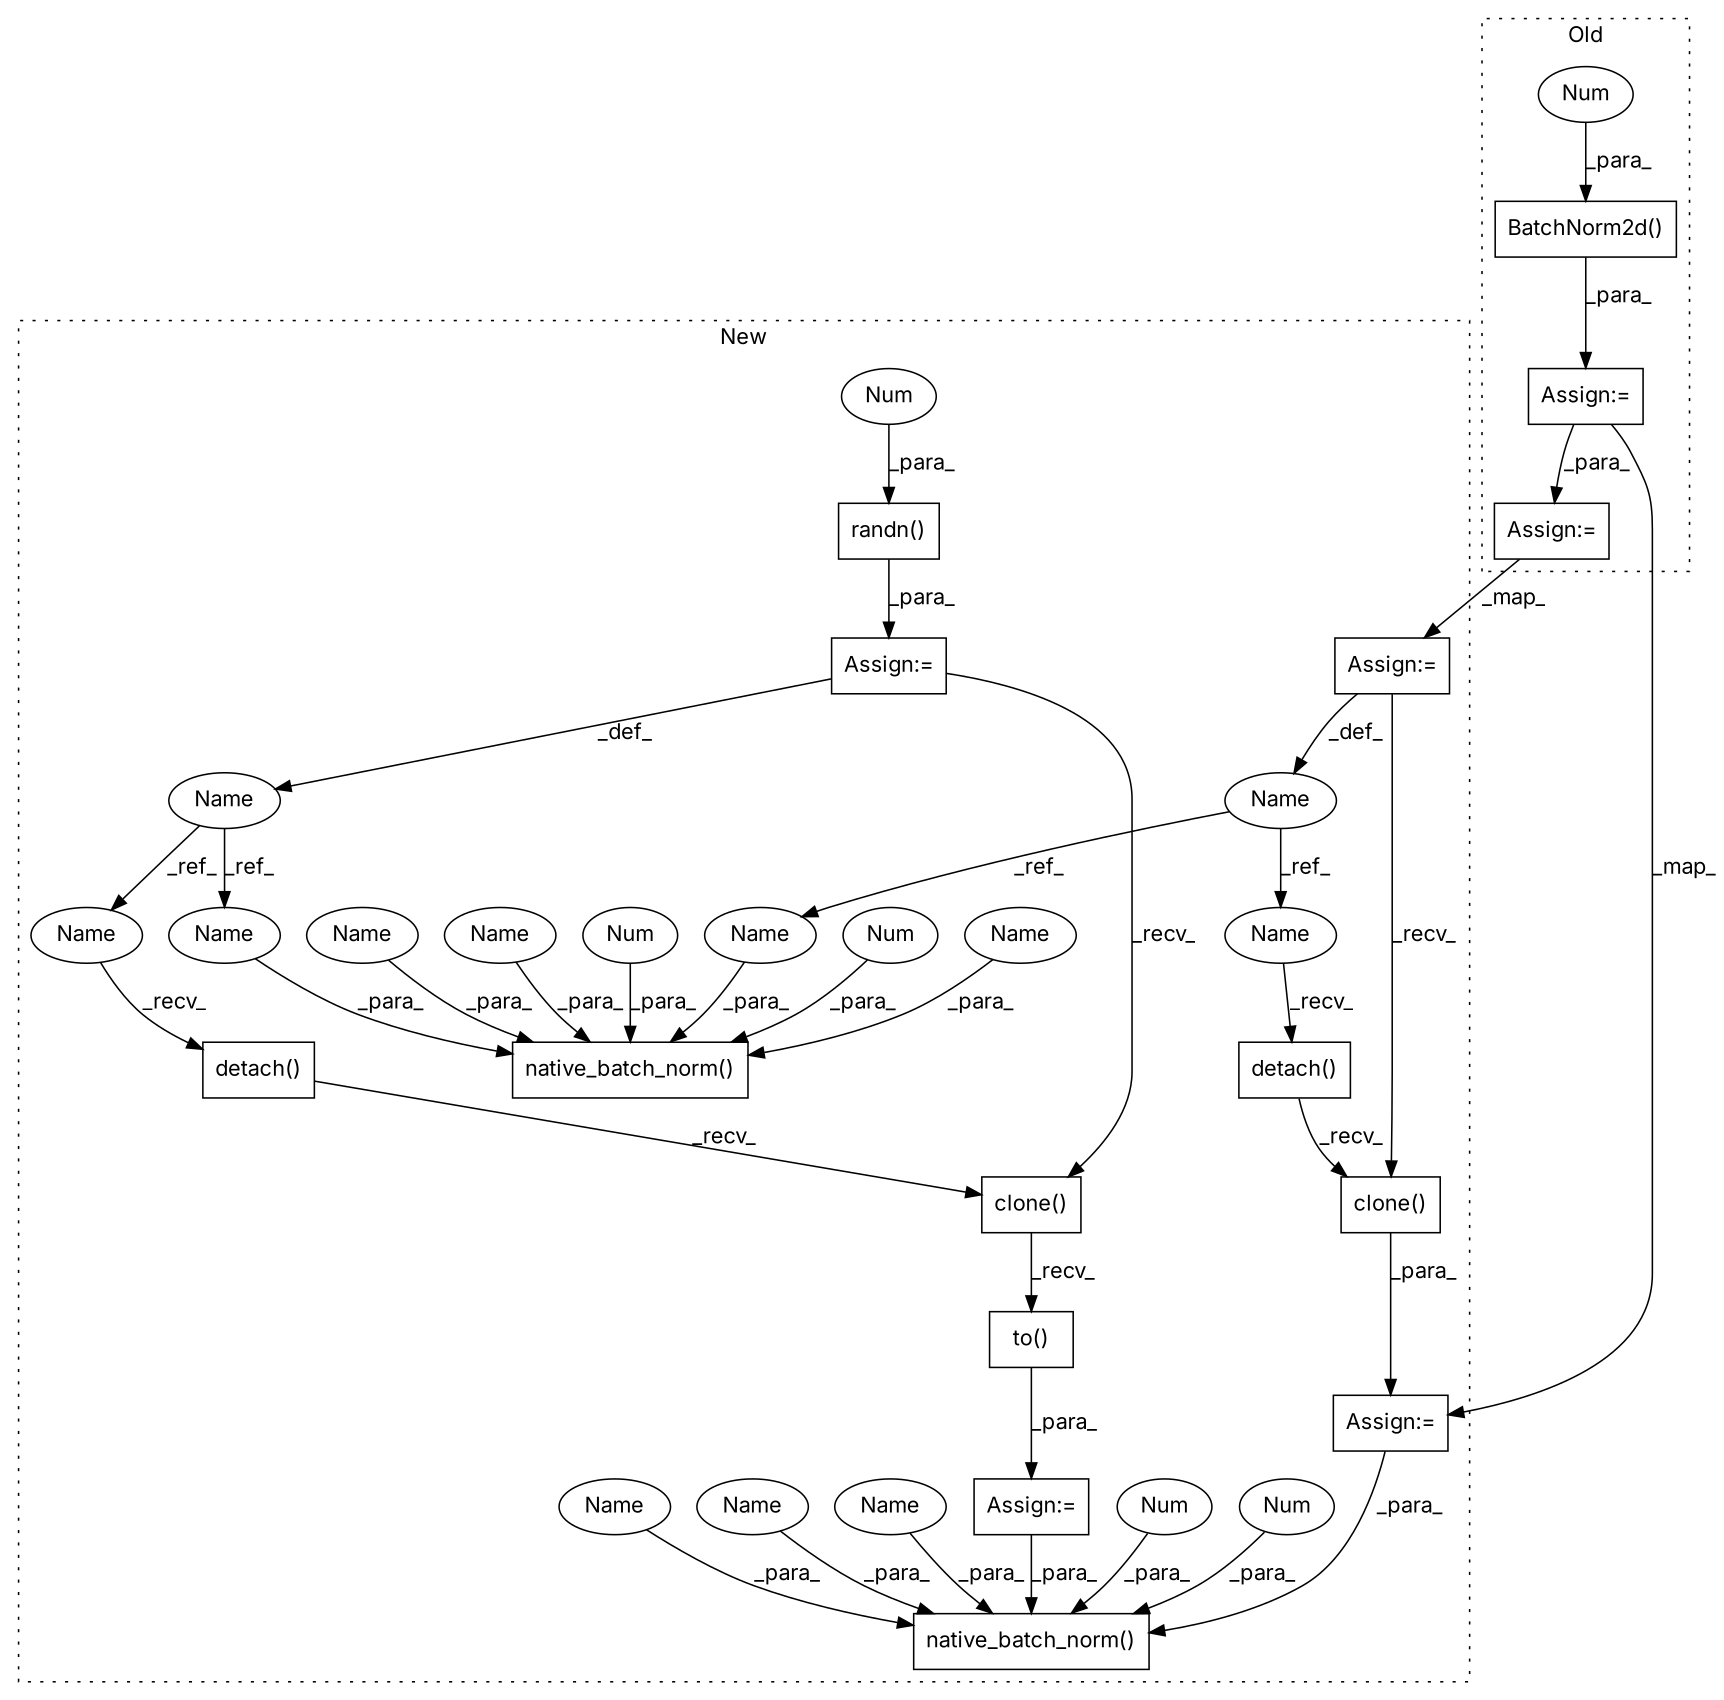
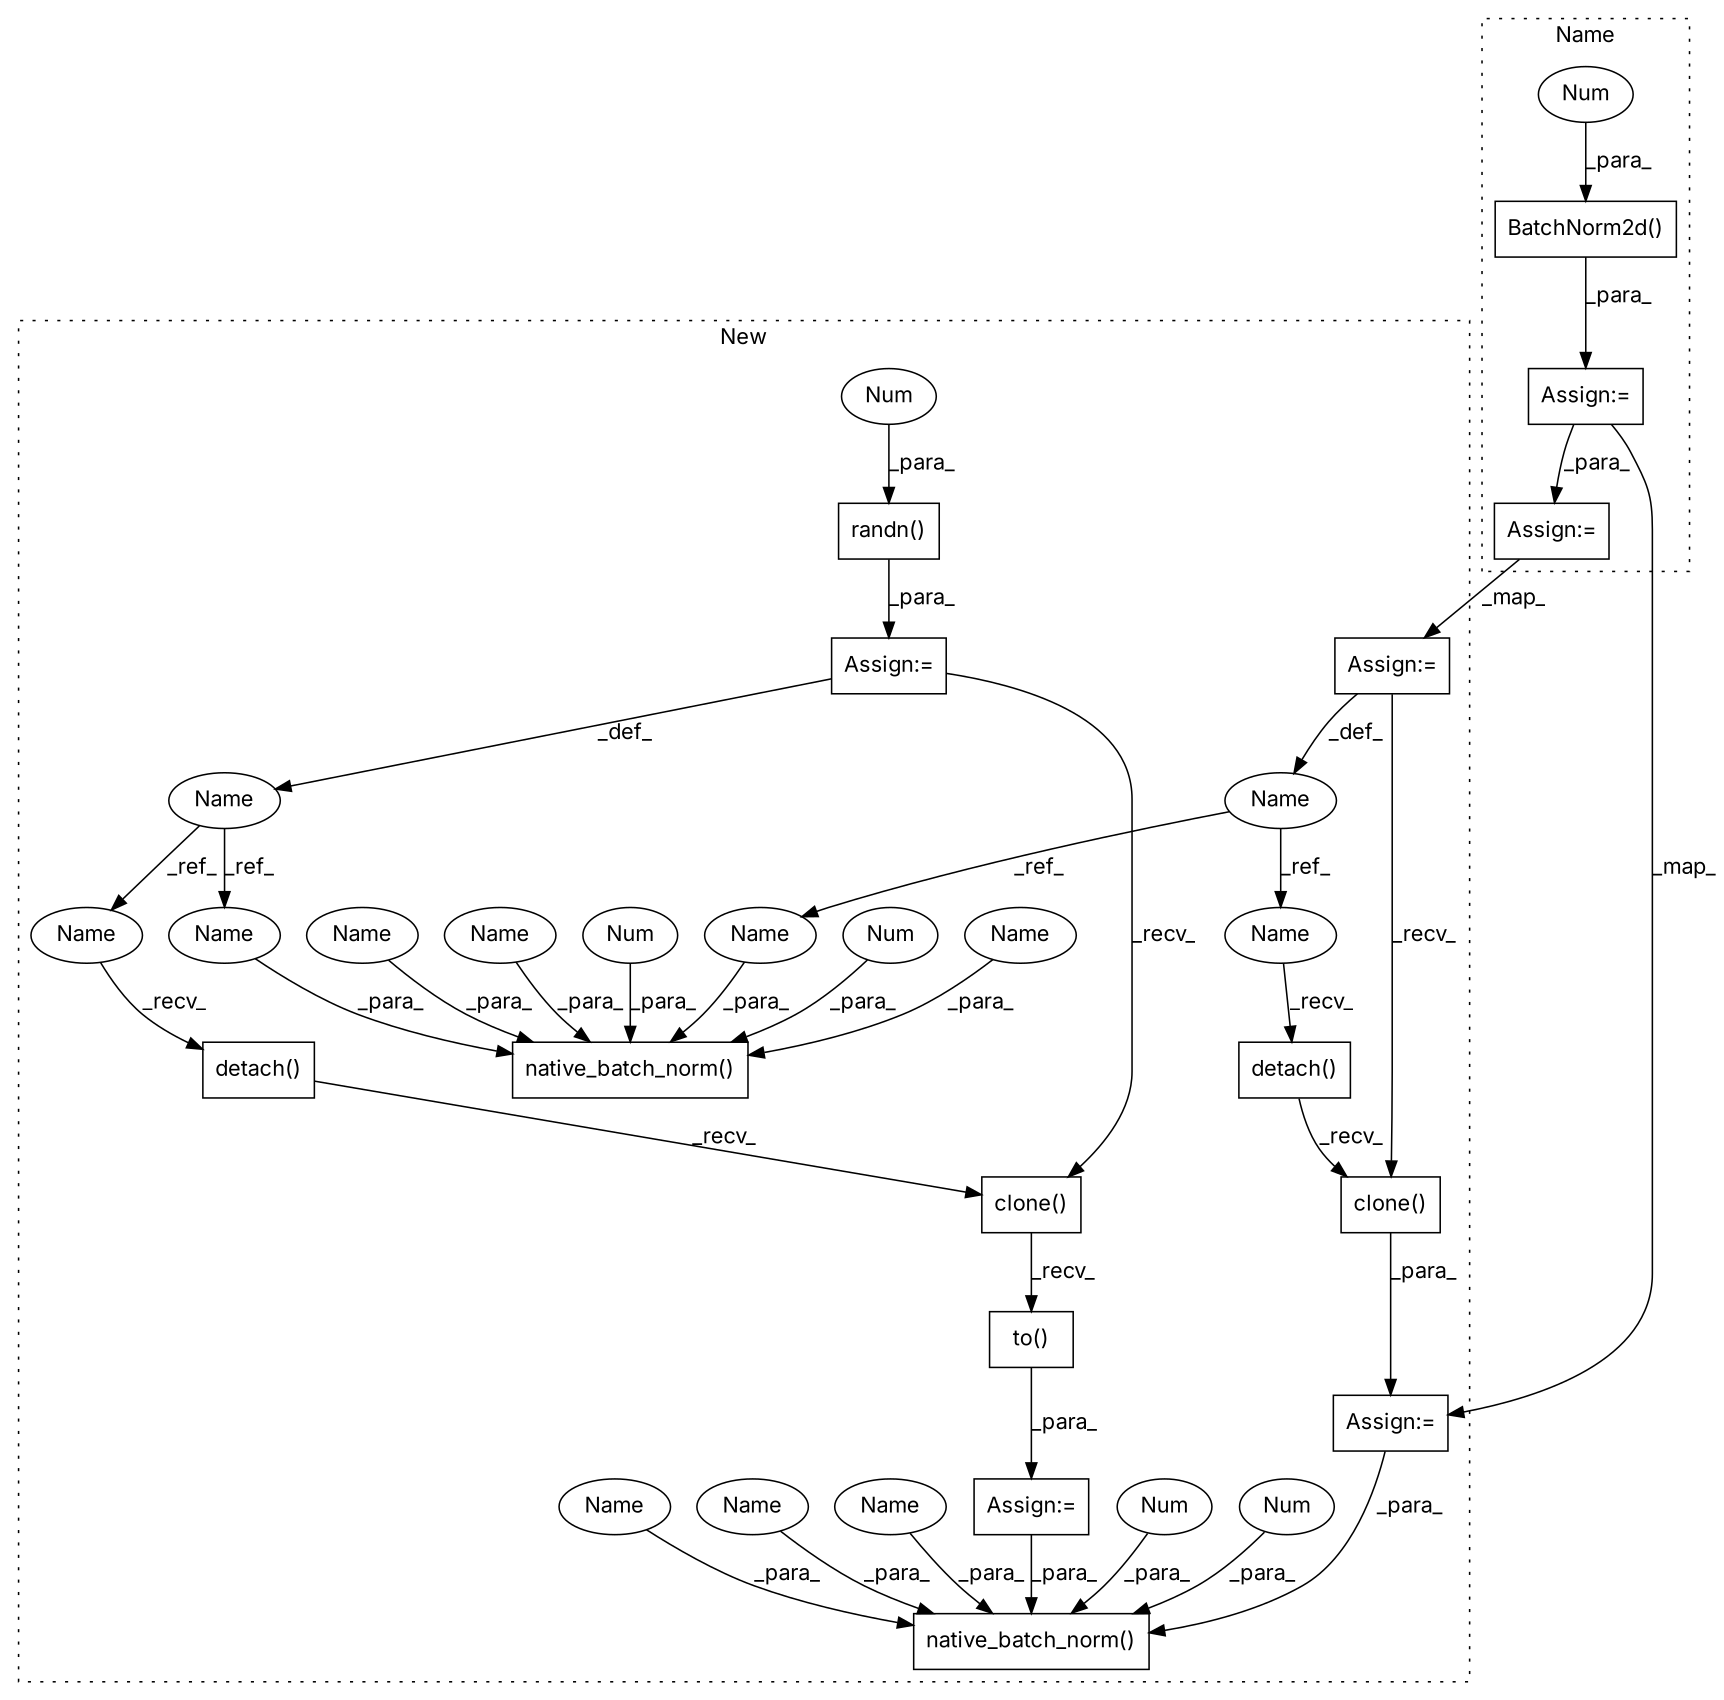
cluster "Old": label "Old" -> "Name"
